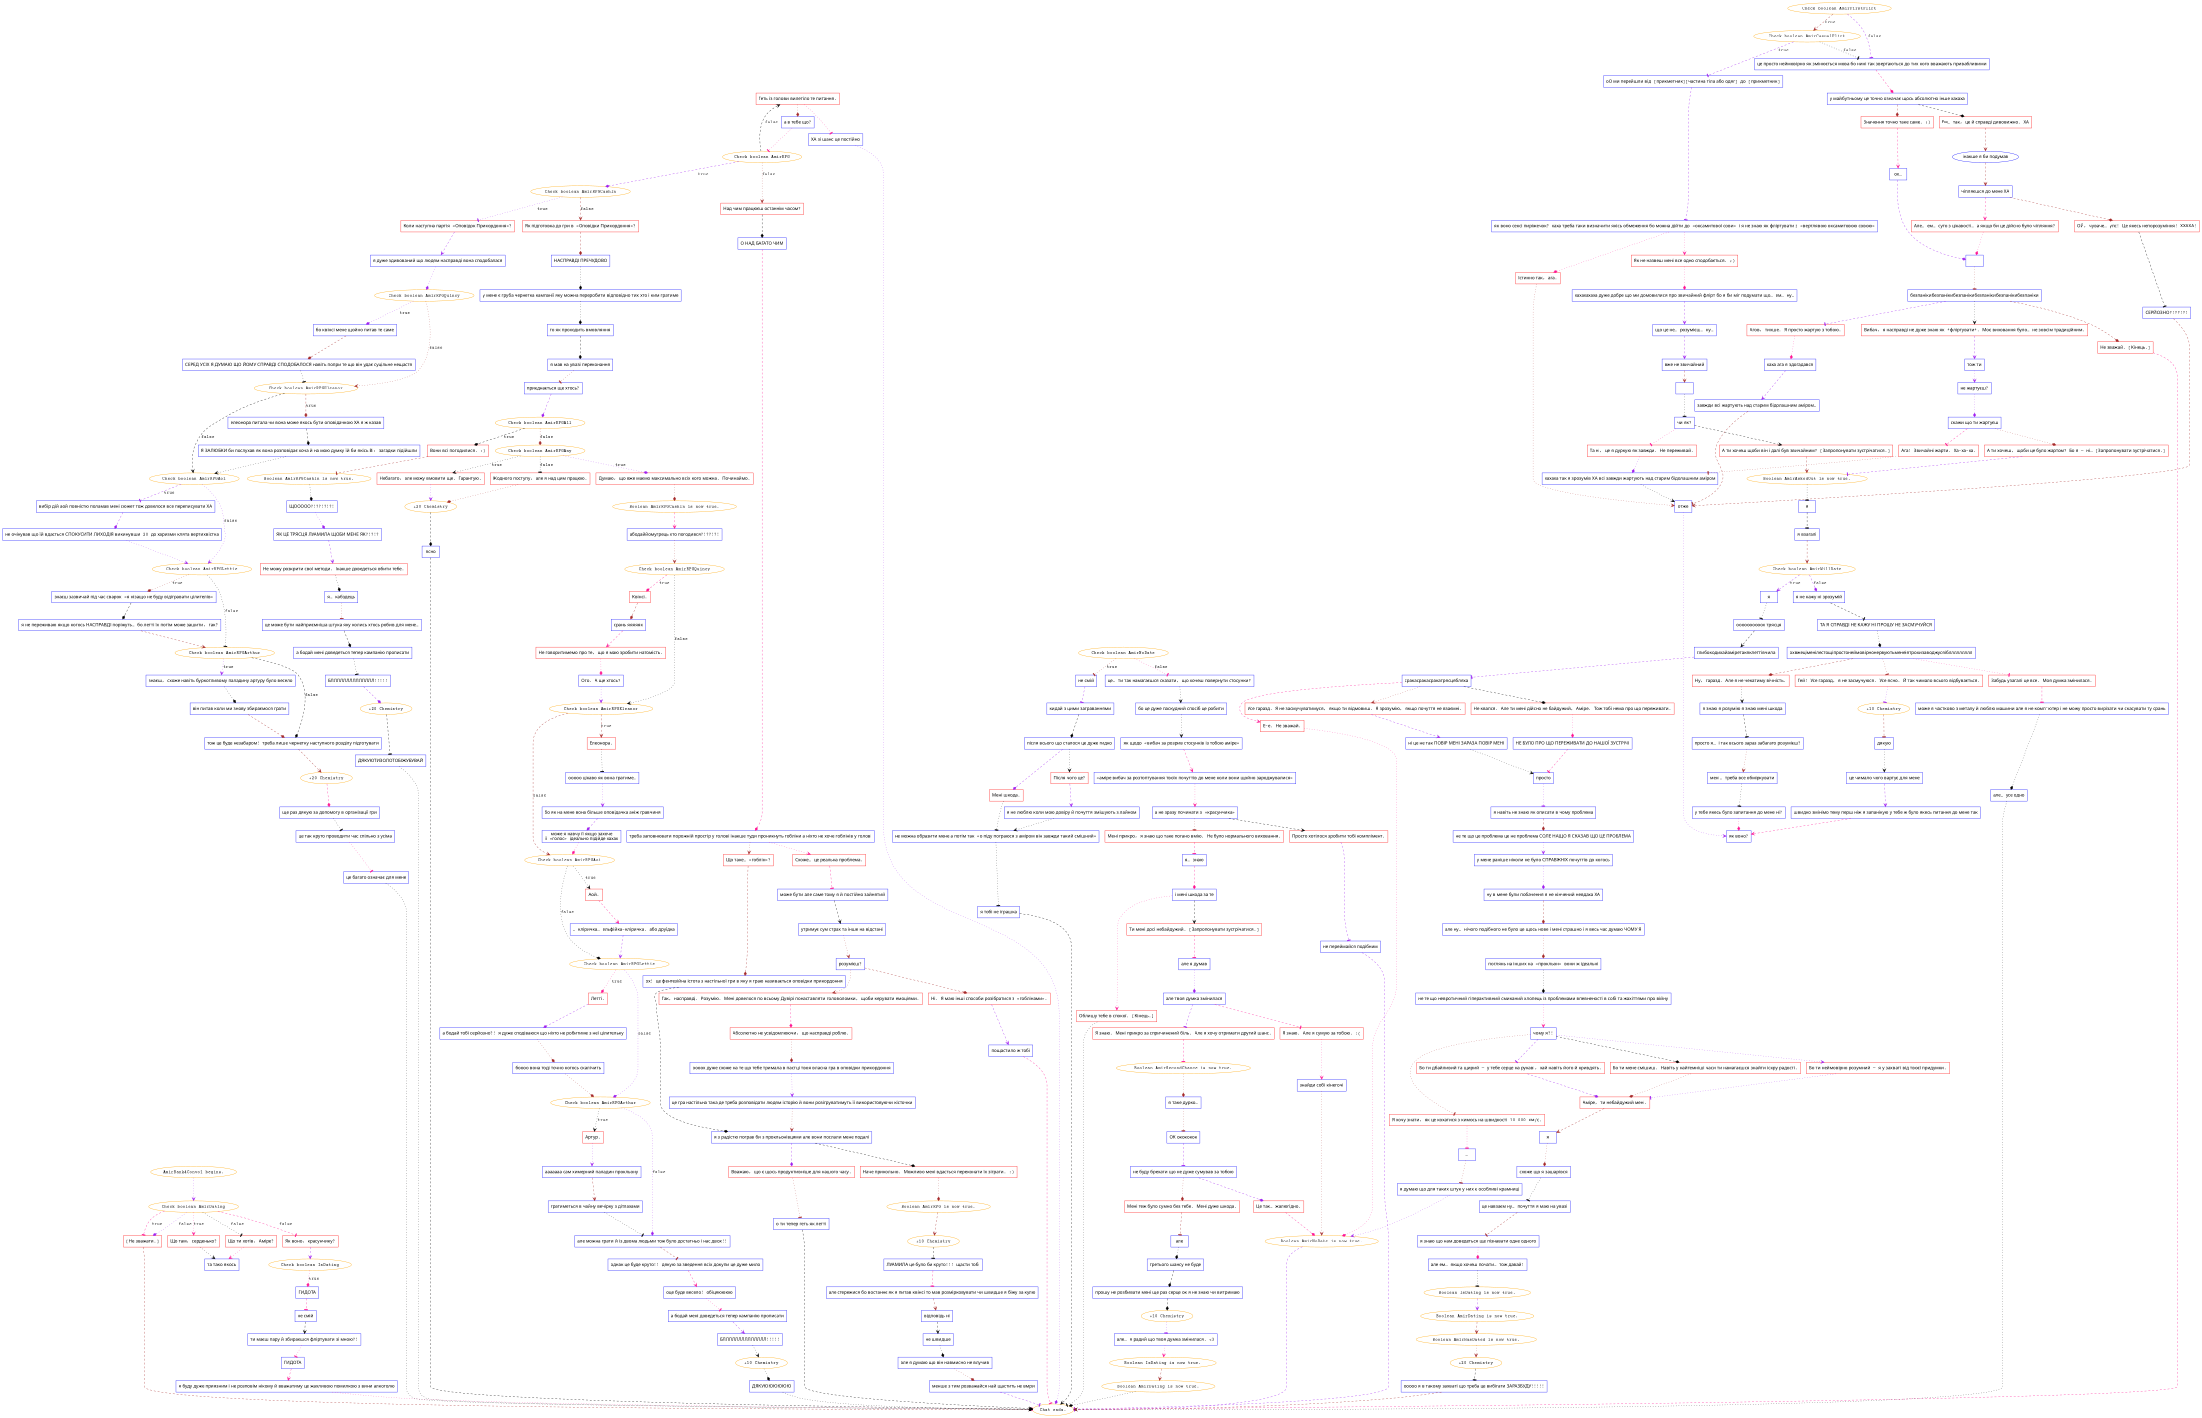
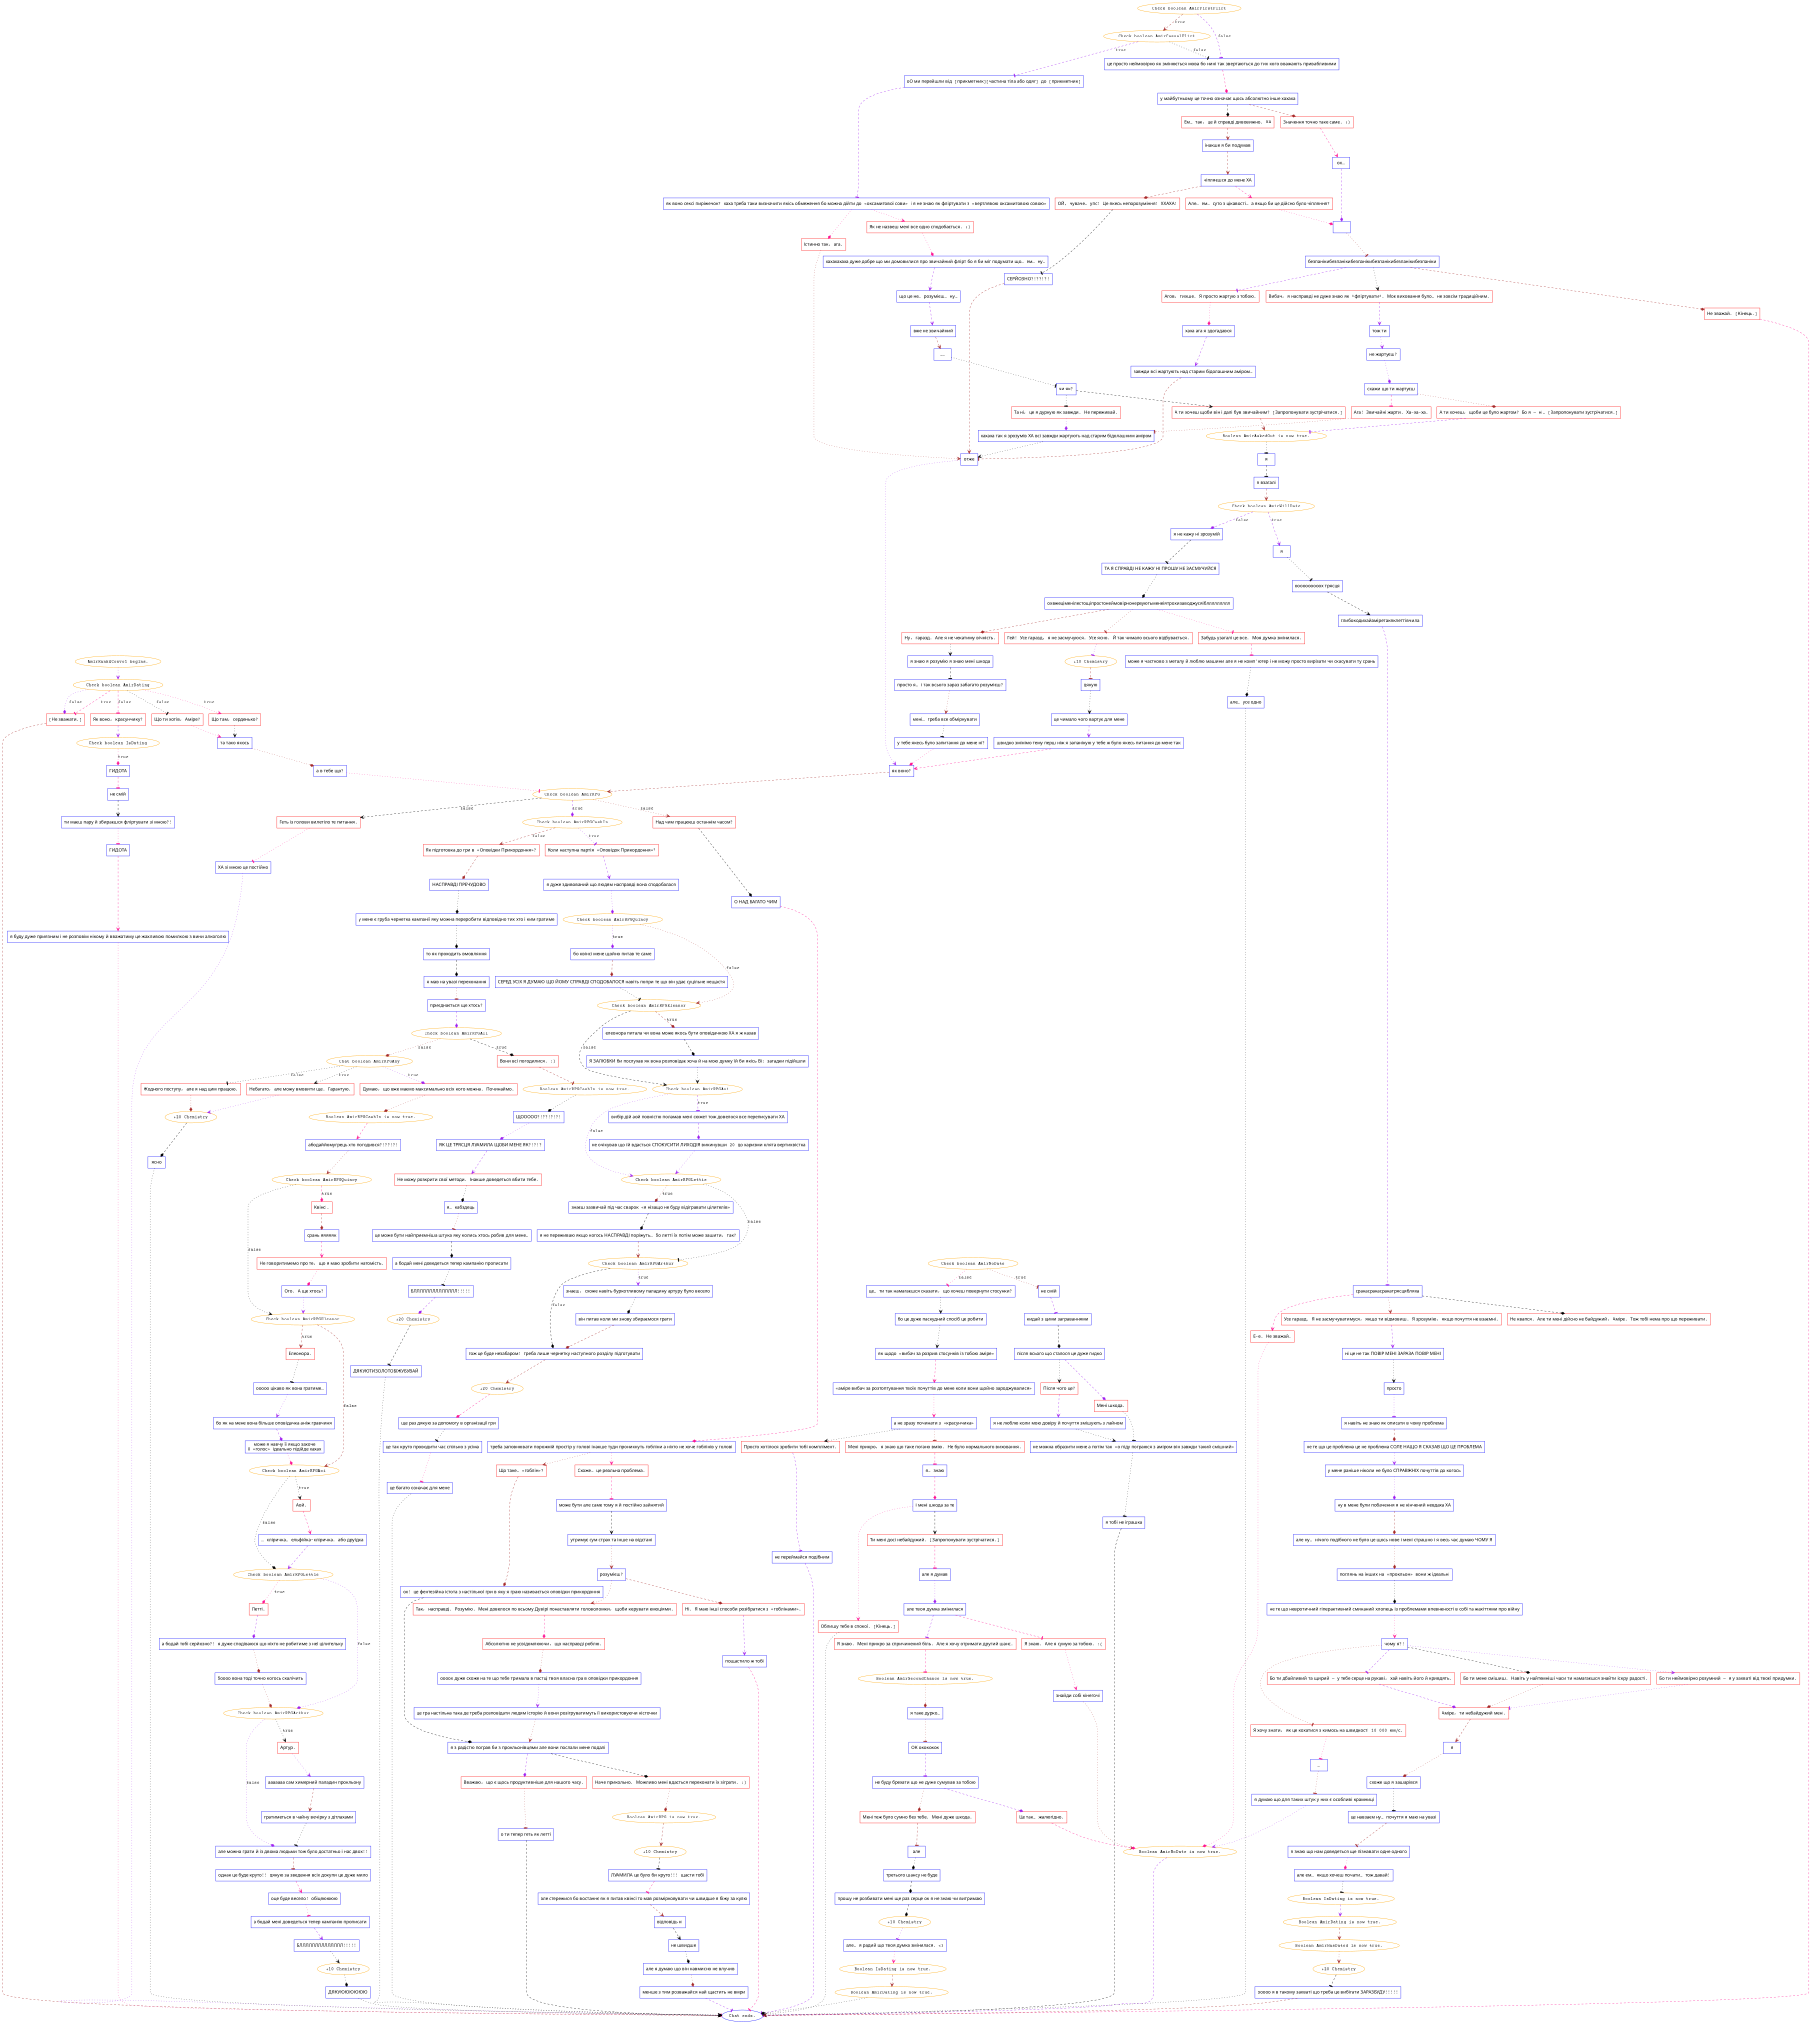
edge "Геть із голови вилетіло те питання." -> "а в тебе що?": now "та тако якось" -> "а в тебе що?"
node "ХА зі шанс це постійно": label "ХА зі шанс це постійно" -> "ХА зі мною це постійно"
node "інакше я би подумав": shape ellipse -> box
edge "чи як?" -> "Та ні, це я дуркую як завжди. Не переживай.": color deeppink -> black
node "Check boolean AmirRPGAny": label "Check boolean AmirRPGAny" -> "Chat boolean AmirRPGAny"
node "НЕ БУЛО ПРО ЩО ПЕРЕЖИВАТИ ДО НАШОЇ ЗУСТРІЧІ": removed
edge "як воно?" -> "Check boolean AmirRPG": added
edge "а не зразу починати з «красунчика»" -> "Просто хотілося зробити тобі комплімент.": style dashed -> dotted
edge "ясно" -> "Chat ends.": style dashed -> dotted
node "Chat ends.": color orange -> blue
